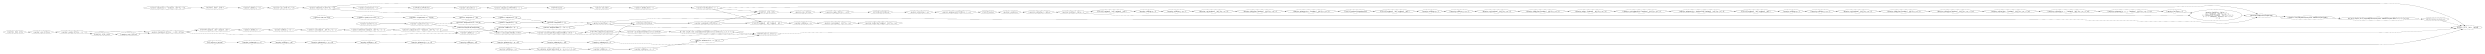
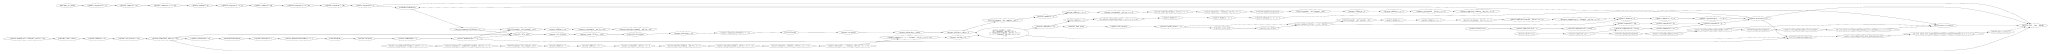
node "(<operator>.minus,-*(unsigned __int8 *)(v4 + v10 + 1))": removed
node "(<operator>.notEquals,v11 != a2)": added
